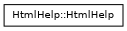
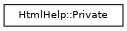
node "HtmlHelp::HtmlHelp": label "HtmlHelp::HtmlHelp" -> "HtmlHelp::Private"
